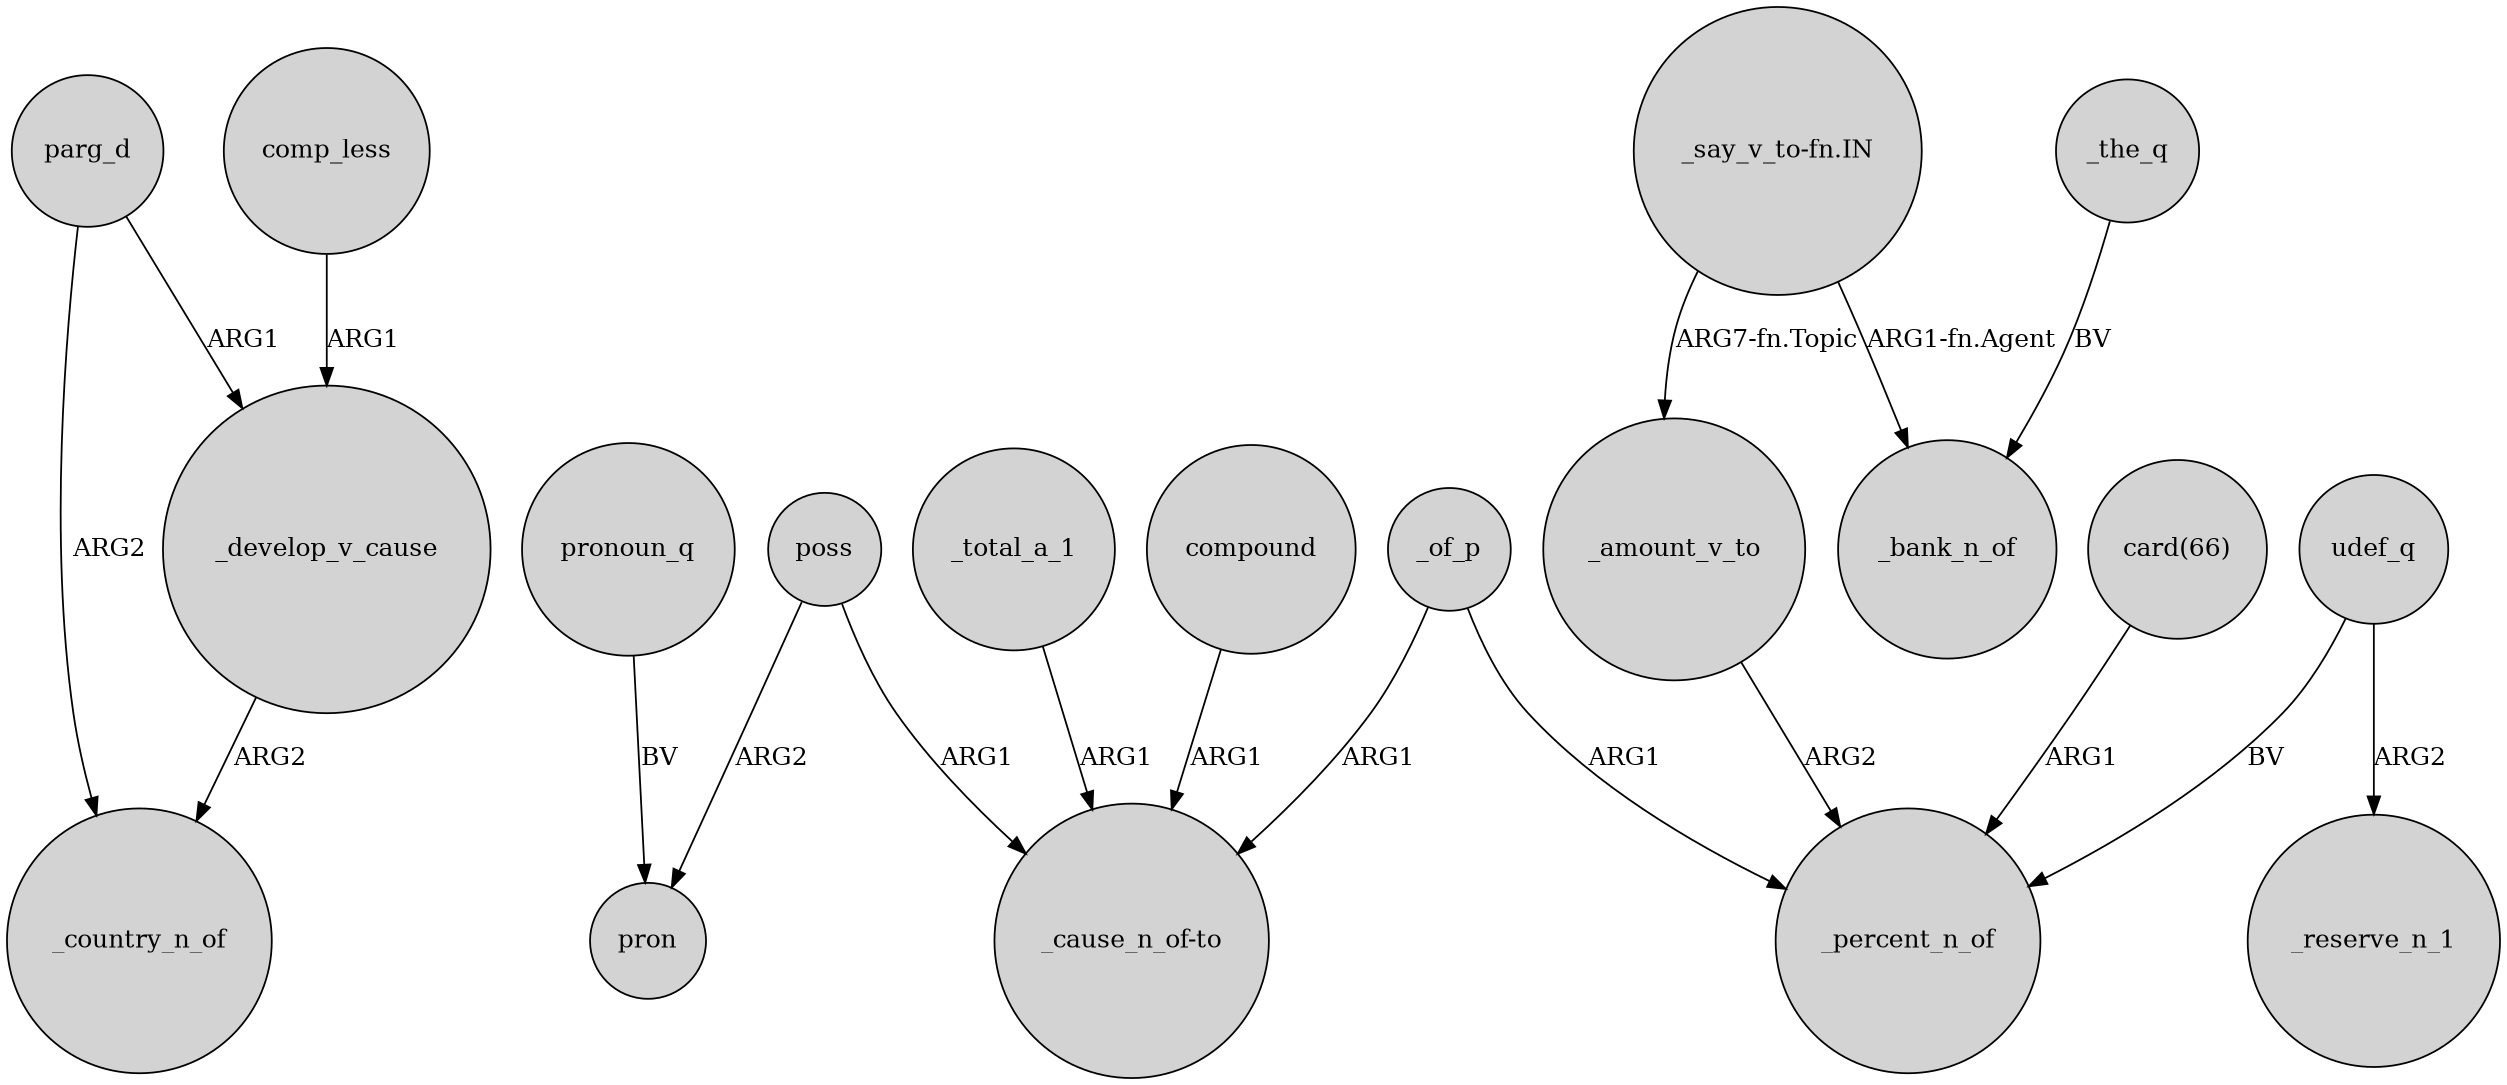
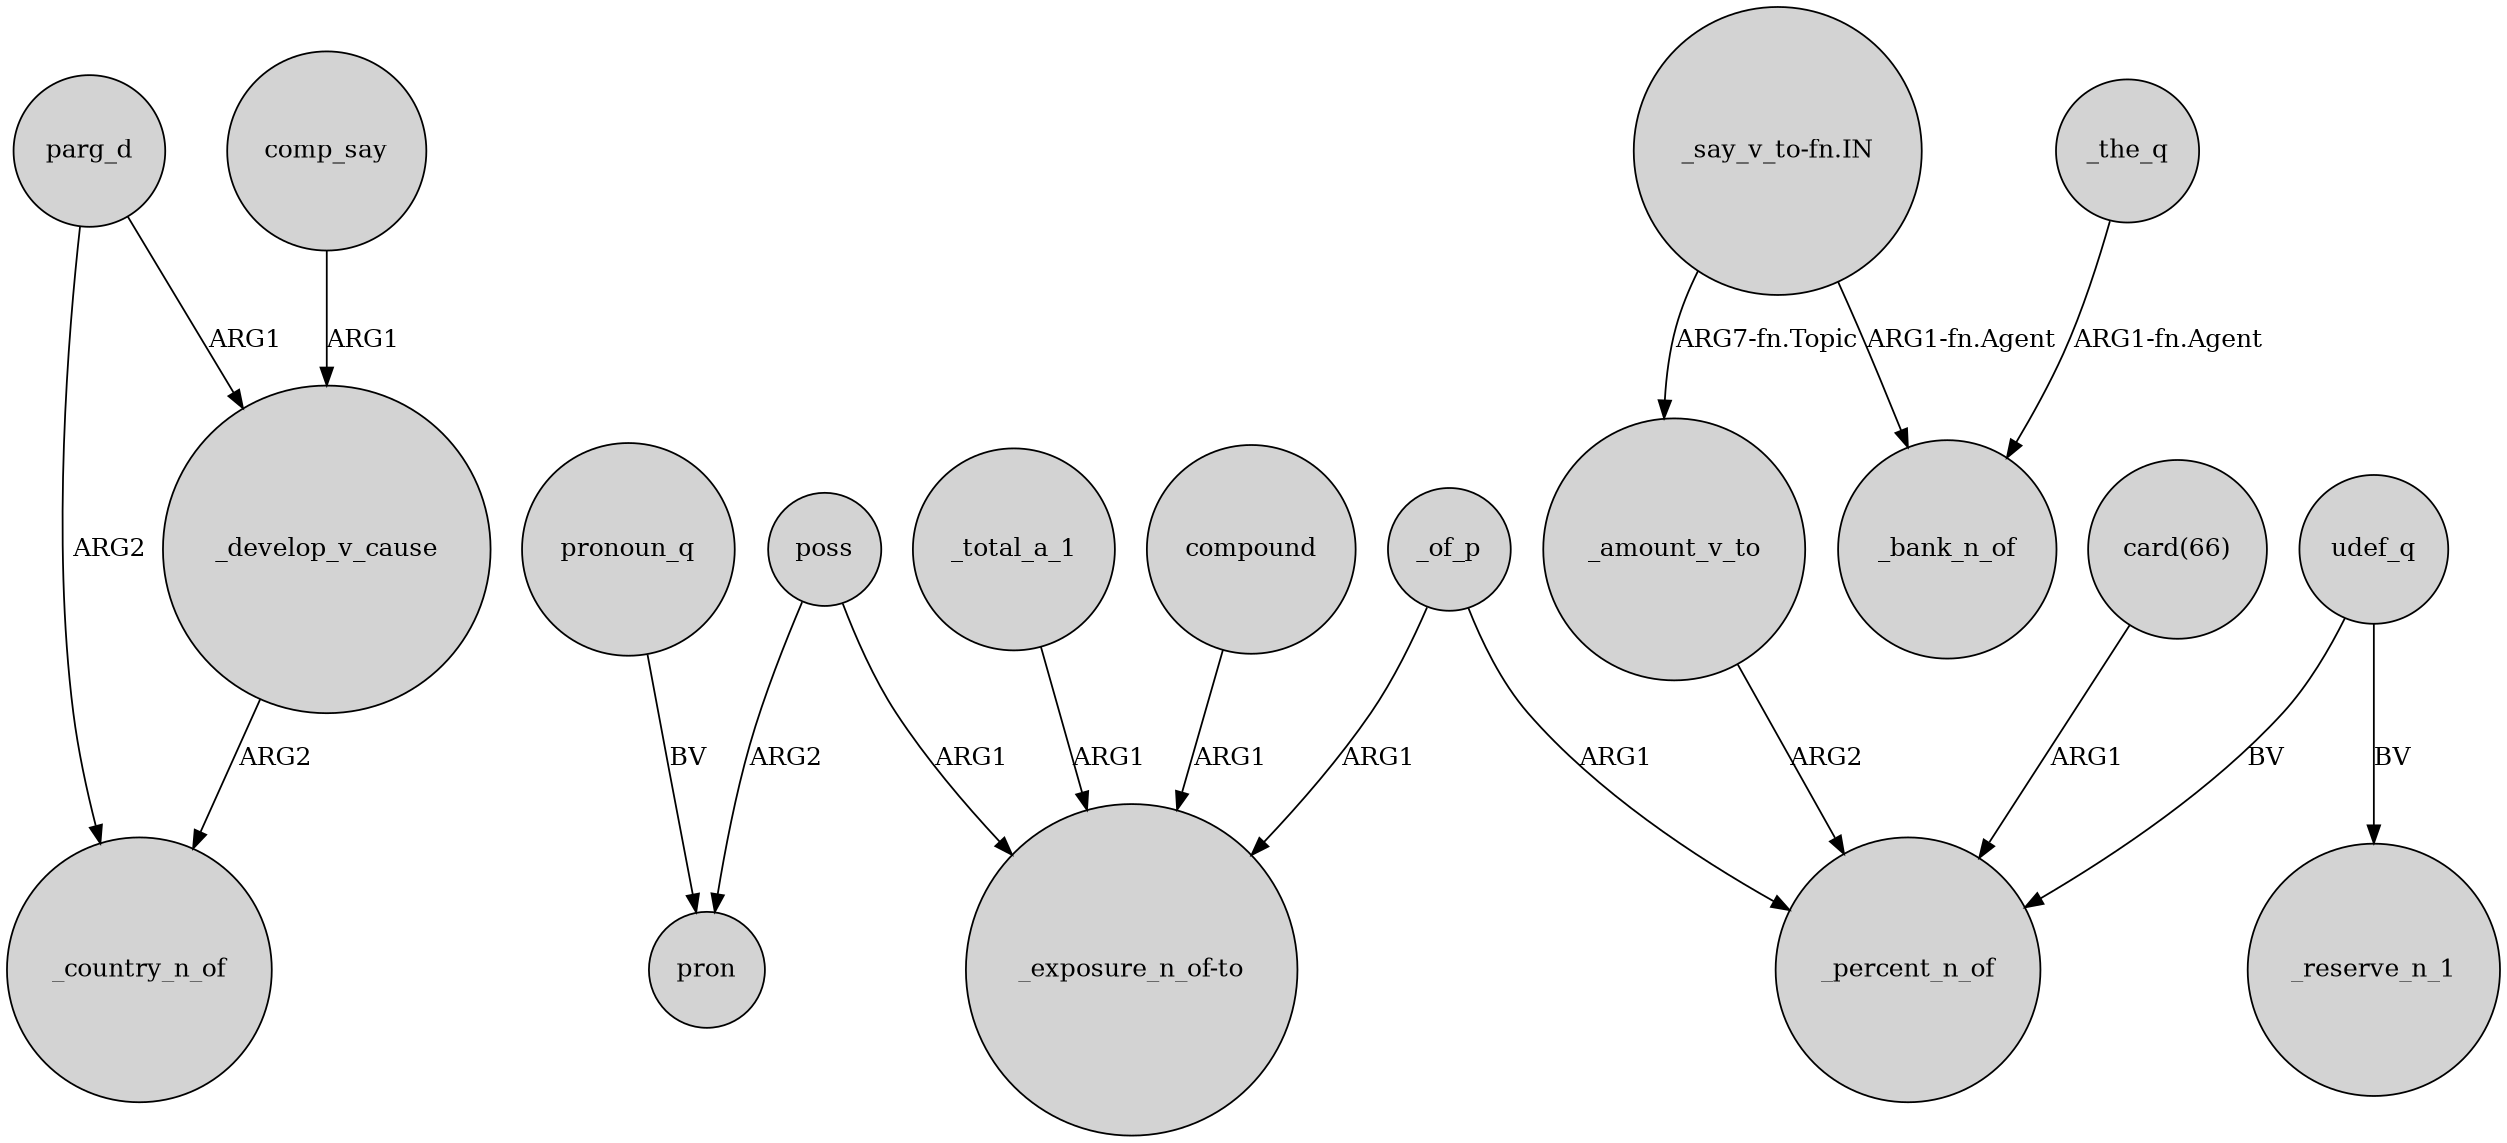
node "comp_less": label "comp_less" -> "comp_say"
edge "_the_q" -> "_bank_n_of": label "BV" -> "ARG1-fn.Agent"
edge "udef_q" -> "_reserve_n_1": label "ARG2" -> "BV"
node "_cause_n_of-to": label "_cause_n_of-to" -> "_exposure_n_of-to"
